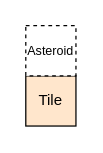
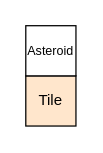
node "Asteroid": style dashed -> solid
